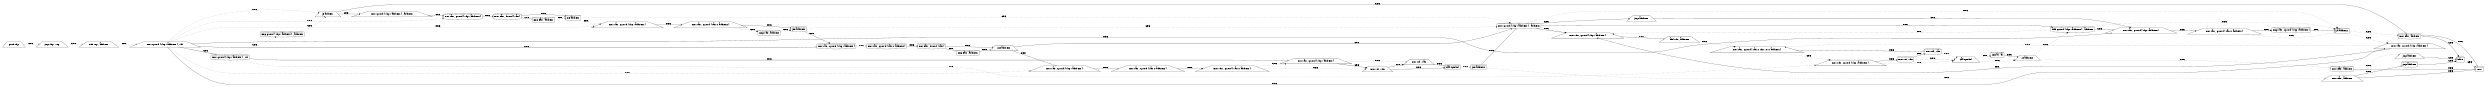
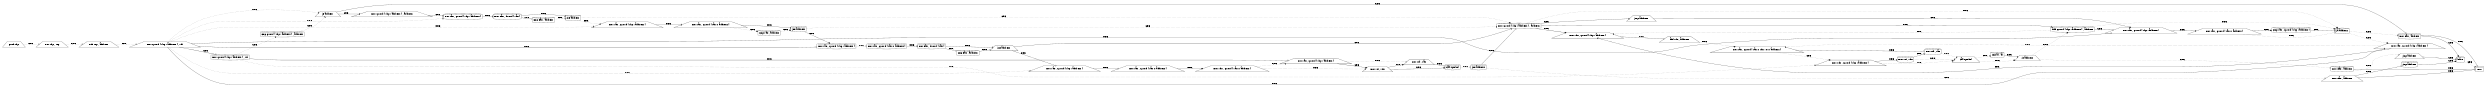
node "jmp rbp , rsp": label "jmp rbp , rsp" -> "mov rbp , rsp"
